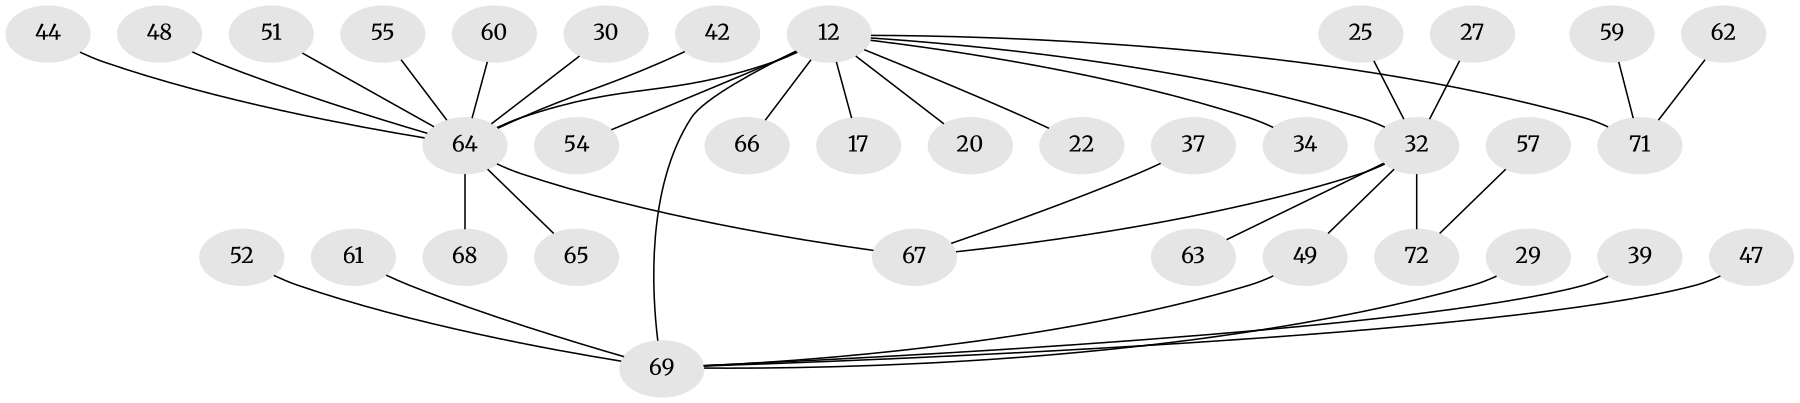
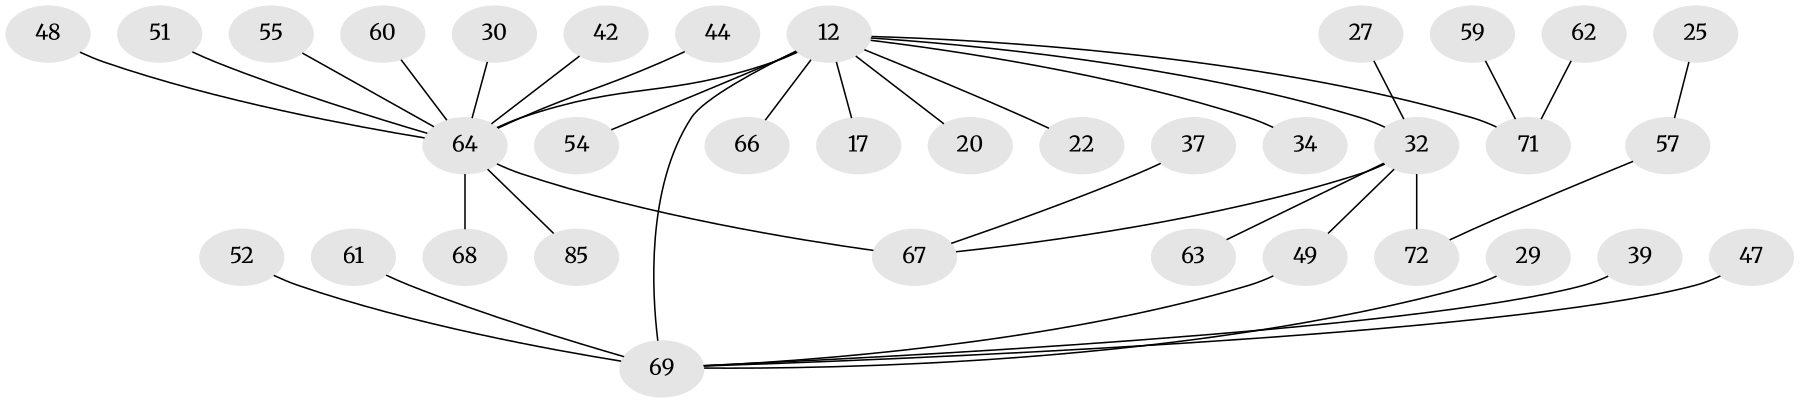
edge "25" -- "32": now "25" -- "57"
node "65": label "65" -> "85"
